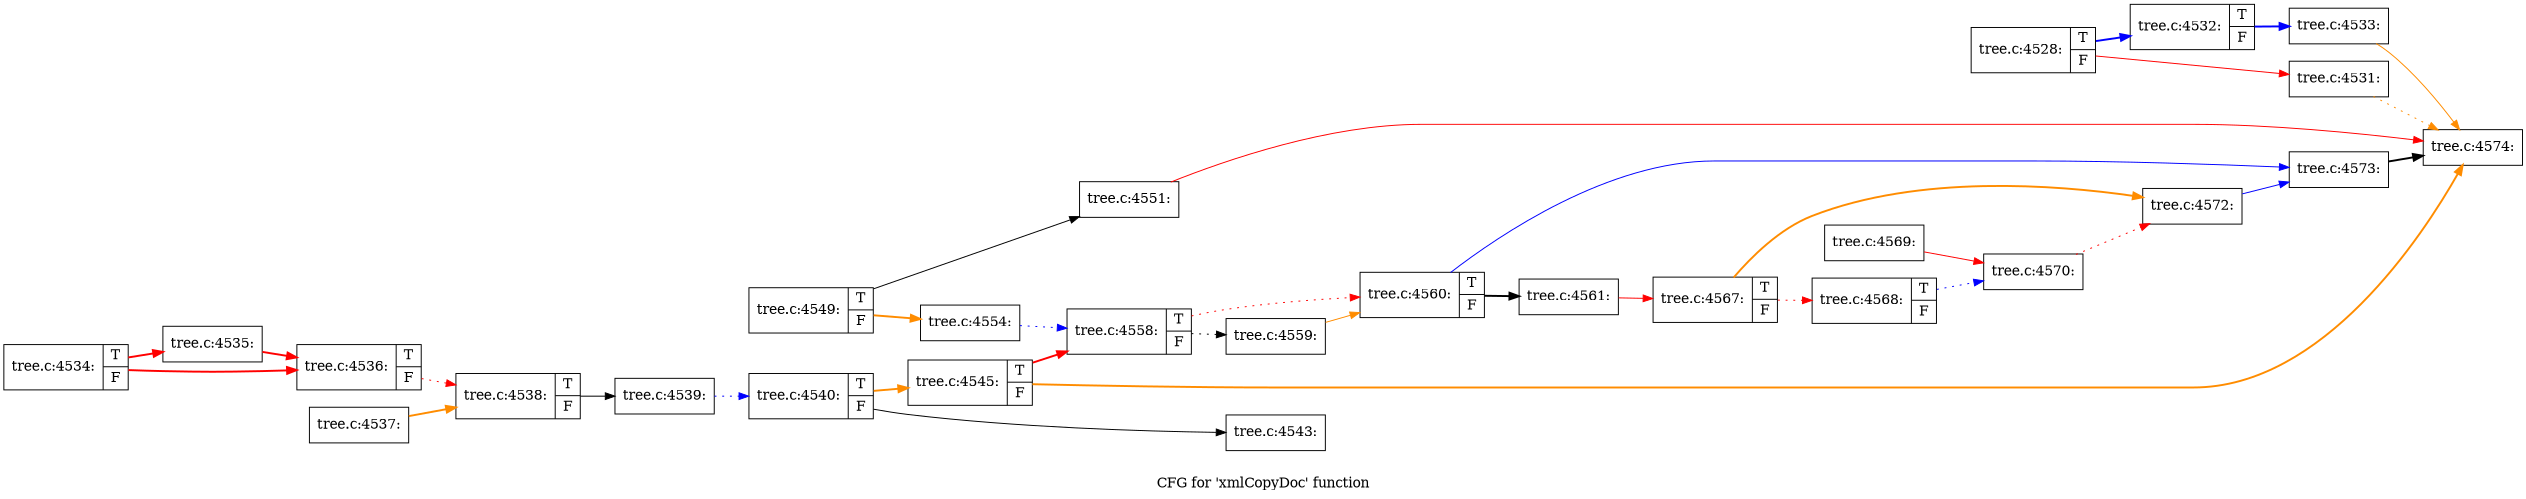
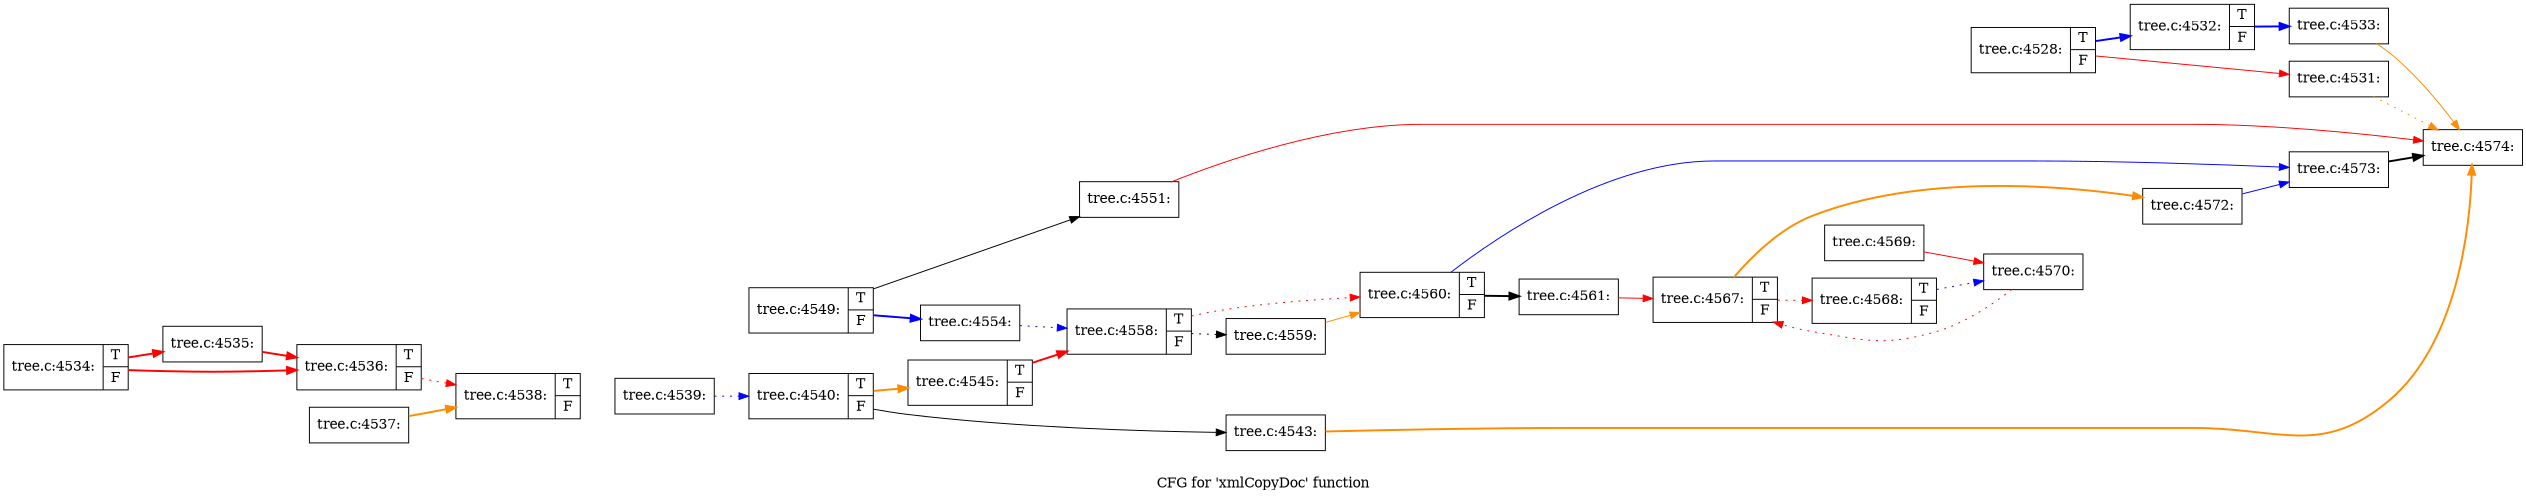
edge "tree.c:4570:" -> "tree.c:4572:": now "tree.c:4570:" -> "tree.c:4567:"
edge "tree.c:4549:" -> "tree.c:4554:": color darkorange -> blue
edge "tree.c:4545:" -> "tree.c:4574:": now "tree.c:4543:" -> "tree.c:4574:"
edge "tree.c:4538:" -> "tree.c:4539:": removed
